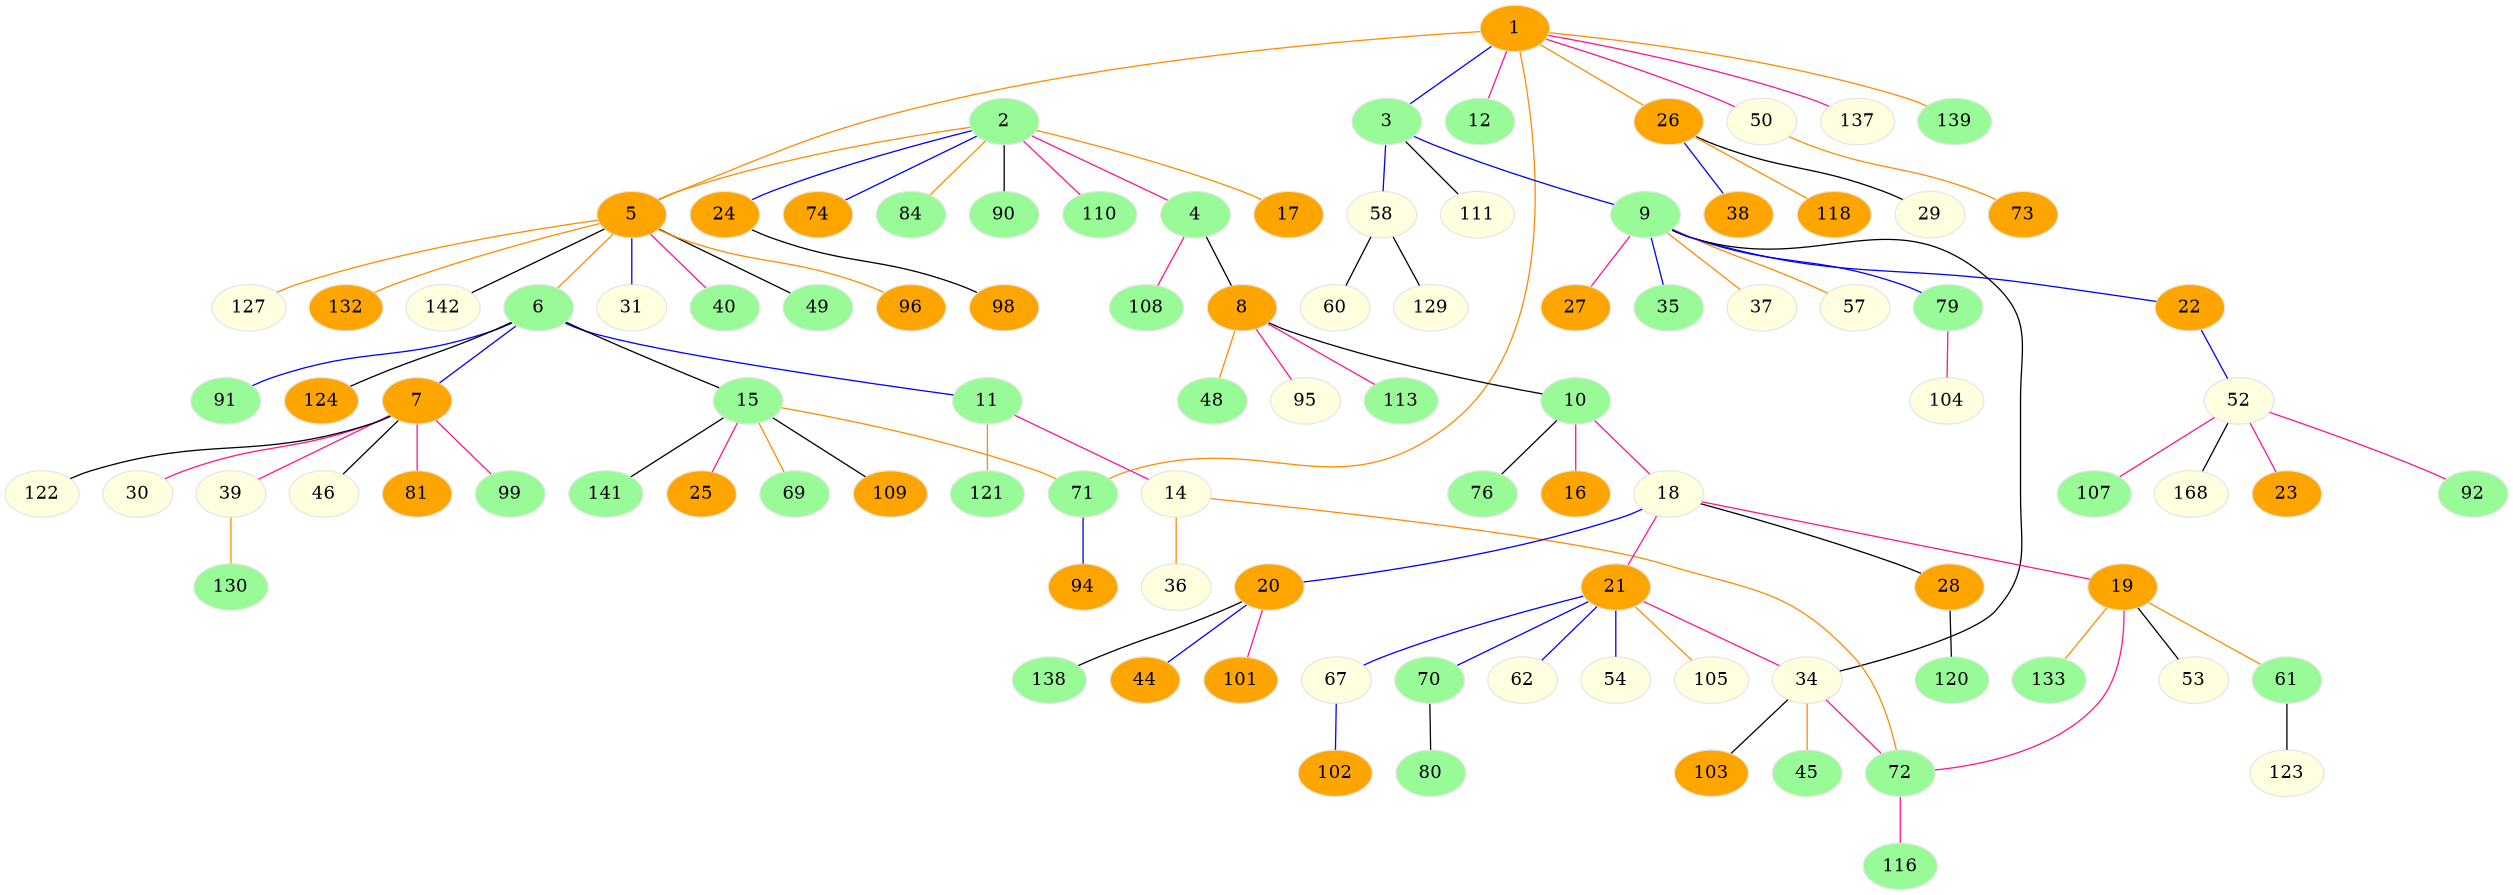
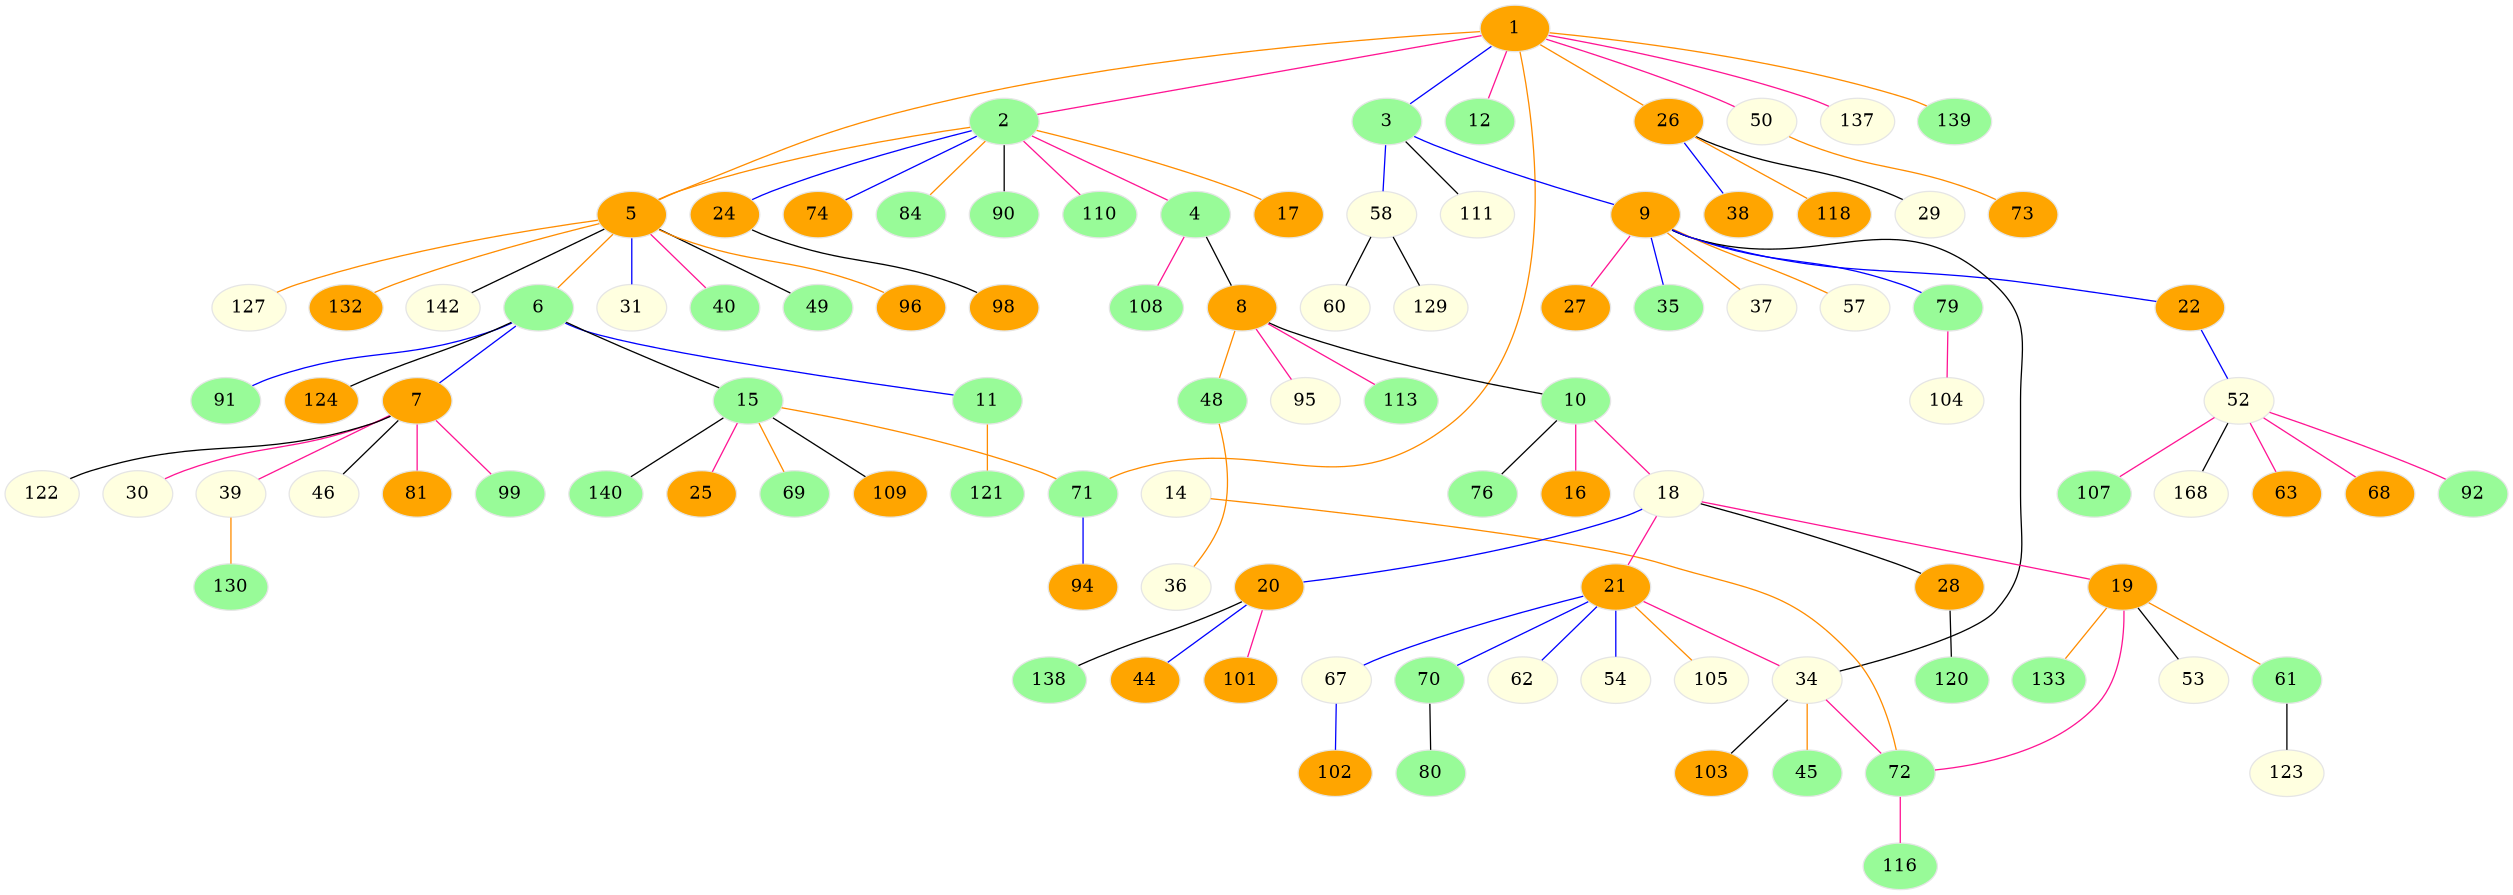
edge "1" -- "2": added
node "9": fillcolor palegreen -> orange
edge "11" -- "14": removed
node "141": label "141" -> "140"
node "23": label "23" -> "63"
node "68": added
edge "14" -- "36": now "48" -- "36"
